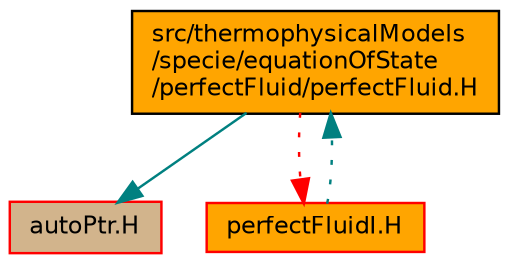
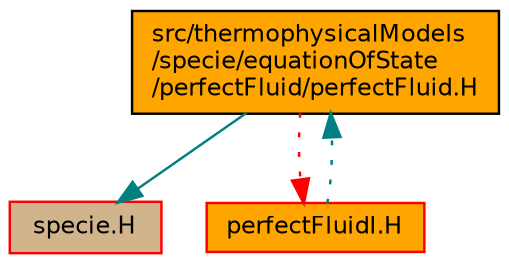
node "autoPtr.H": label "autoPtr.H" -> "specie.H"
